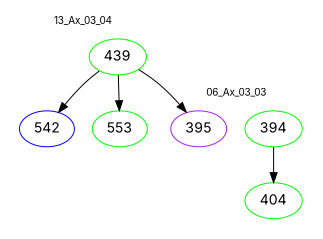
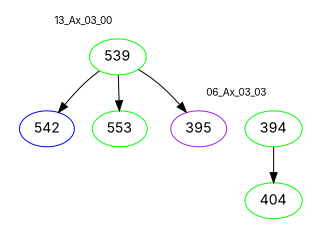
cluster "13_Ax_03_04": label "13_Ax_03_04" -> "13_Ax_03_00"
node "439": label "439" -> "539"
